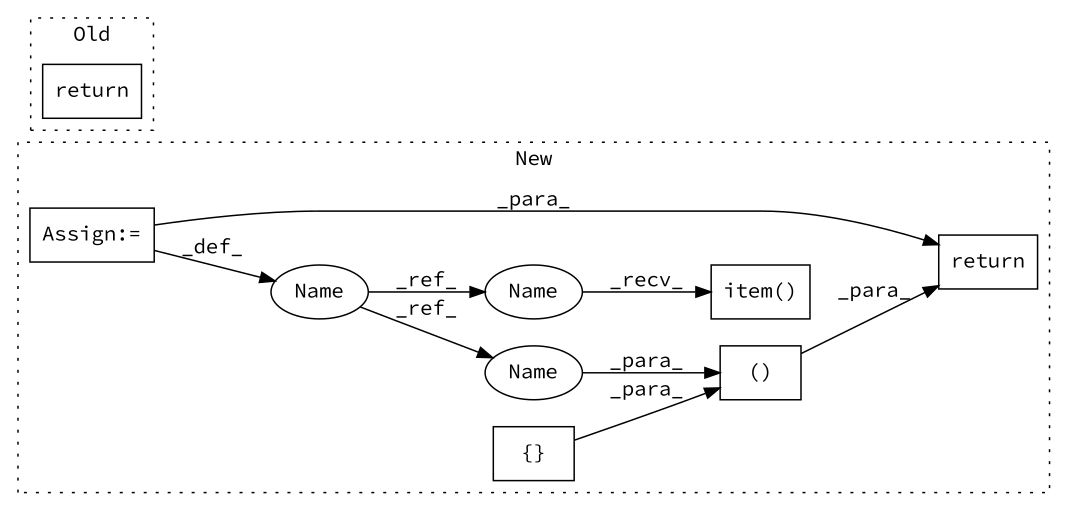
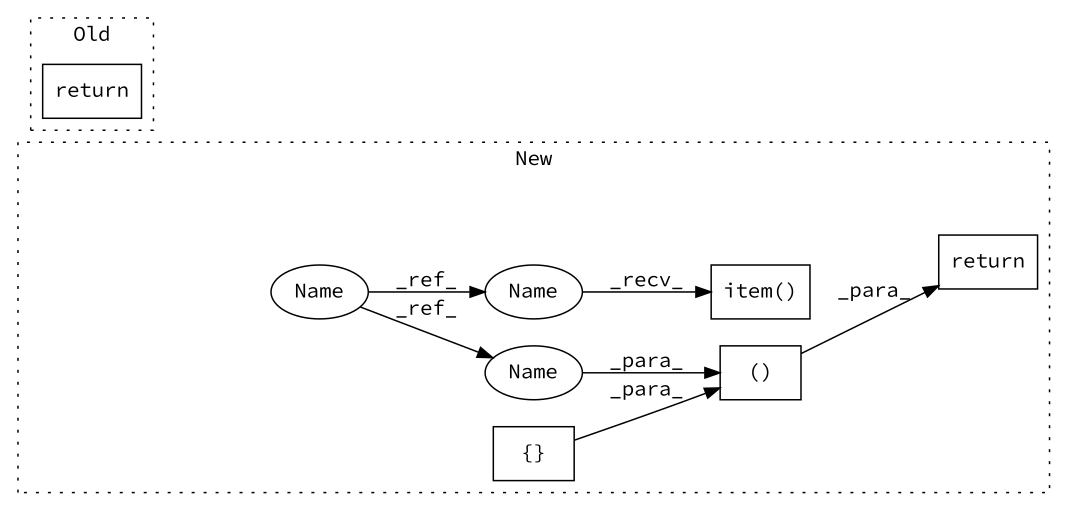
node "Assign:=": removed
